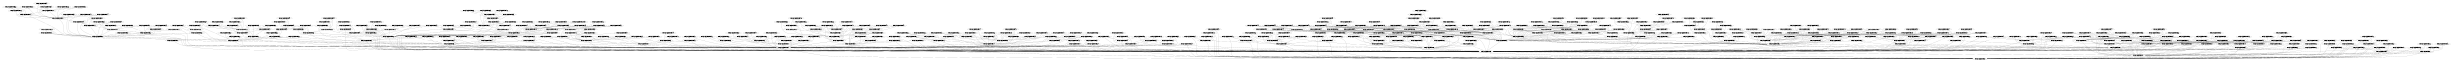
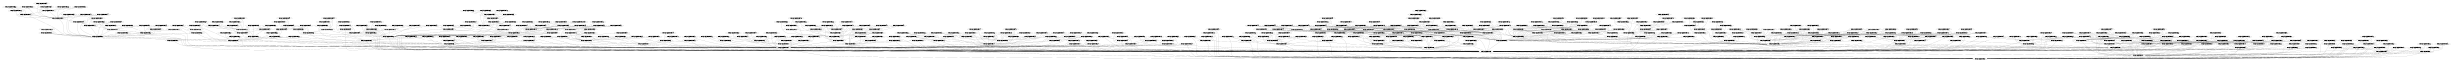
node "DOROGOV_GRAPH_NODE_173": removed
node "DOROGOV_DOROGOV_NODE_91": label "DOROGOV_DOROGOV_NODE_91" -> "DOROGOV_GRAPH_NODE_91"
